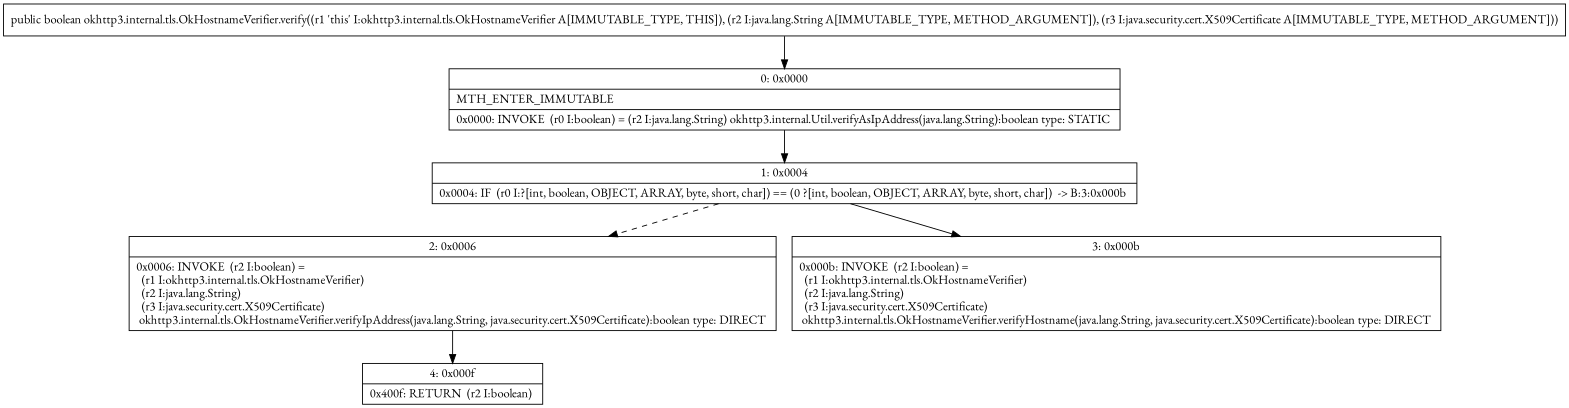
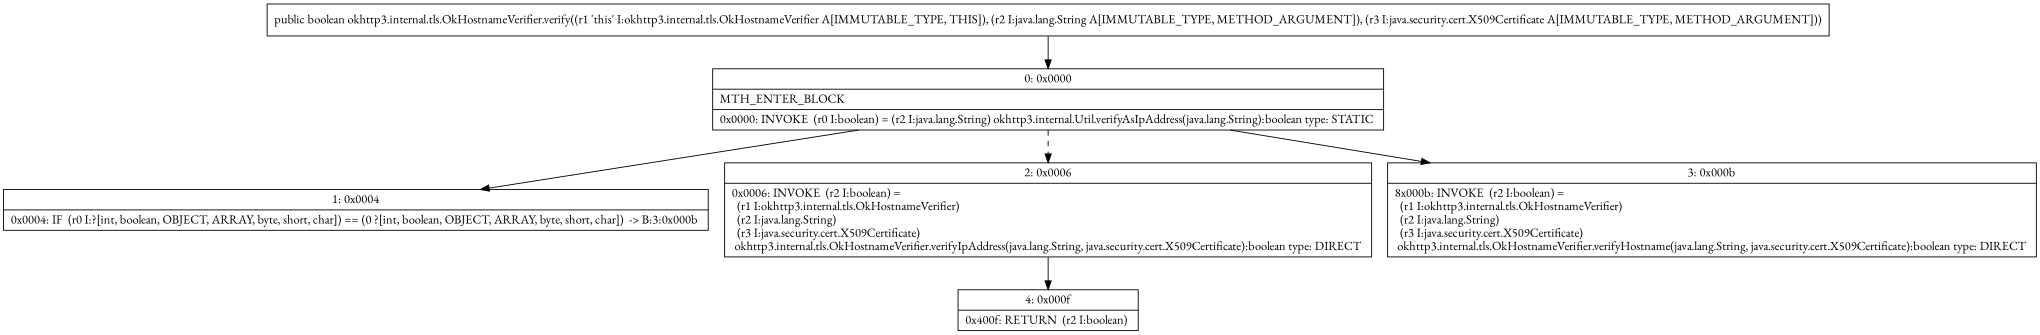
node "0: 0x0000": text "MTH_ENTER_IMMUTABLE" -> "MTH_ENTER_BLOCK"
edge "1: 0x0004" -> "2: 0x0006": now "0: 0x0000" -> "2: 0x0006"
edge "1: 0x0004" -> "3: 0x000b": now "0: 0x0000" -> "3: 0x000b"
node "3: 0x000b": text "0x000b: INVOKE  (r2 I:boolean) =" -> "8x000b: INVOKE  (r2 I:boolean) ="
